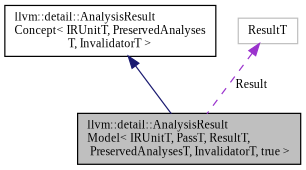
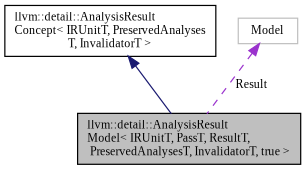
node "ResultT": label "ResultT" -> "Model"
